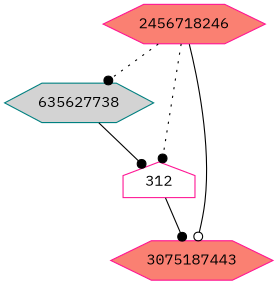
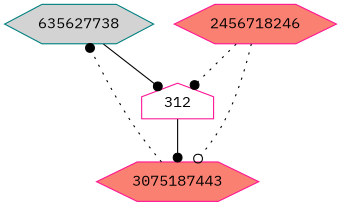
edge "2456718246" -> "635627738": now "3075187443" -> "635627738"
edge "2456718246" -> "3075187443": style solid -> dotted
